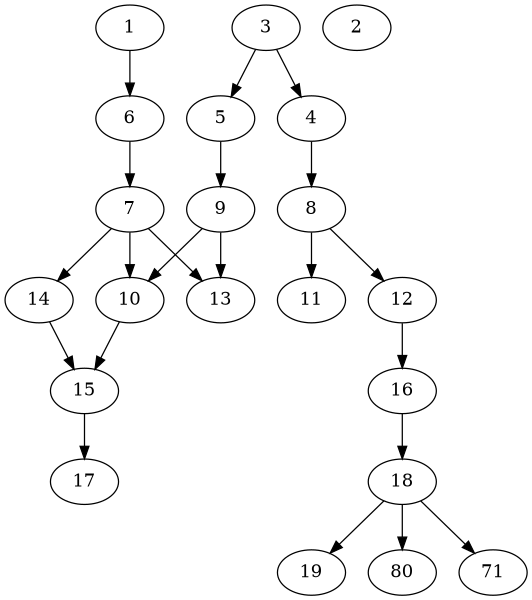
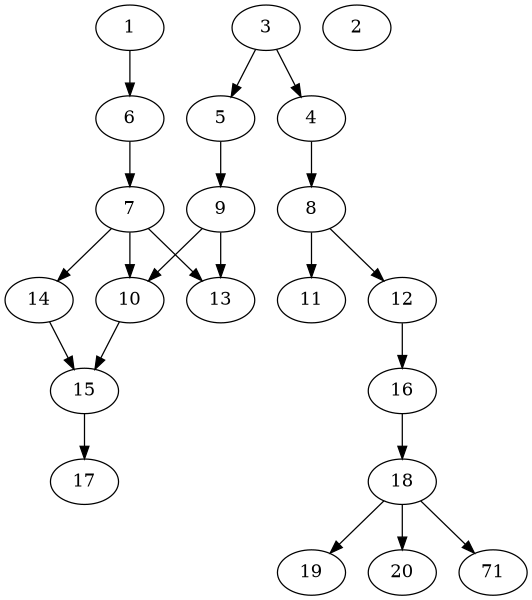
node "80": label "80" -> "20"
